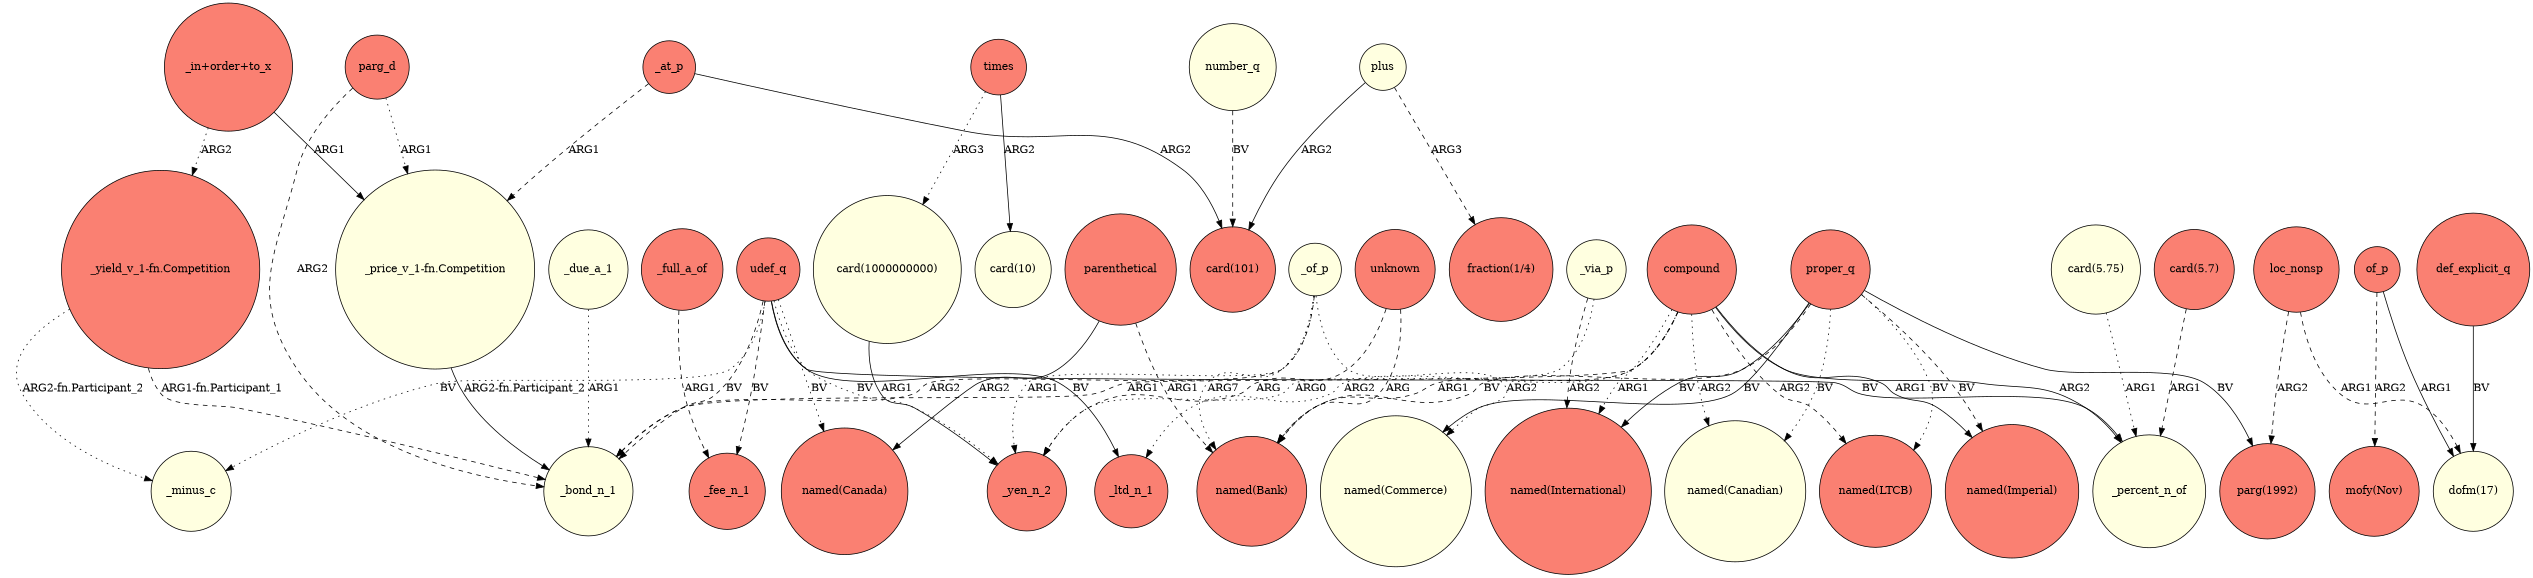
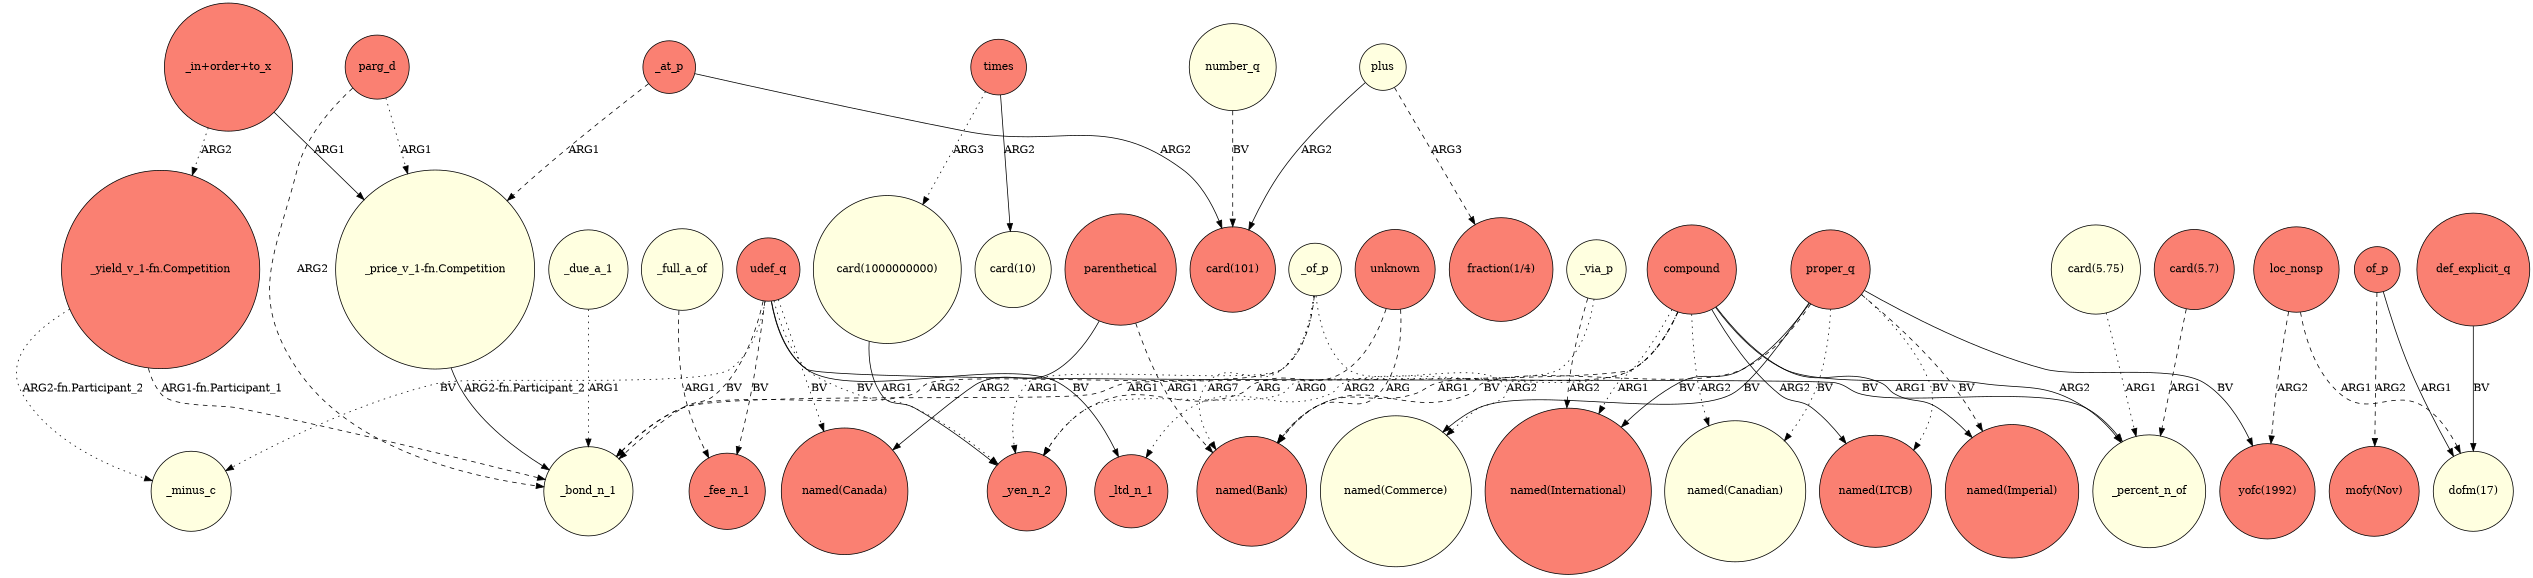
node "_full_a_of": fillcolor salmon -> lightyellow
edge "compound" -> "named(LTCB)": style dashed -> solid
node "parg(1992)": label "parg(1992)" -> "yofc(1992)"
